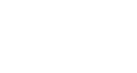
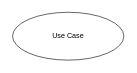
node "Use Case": added
